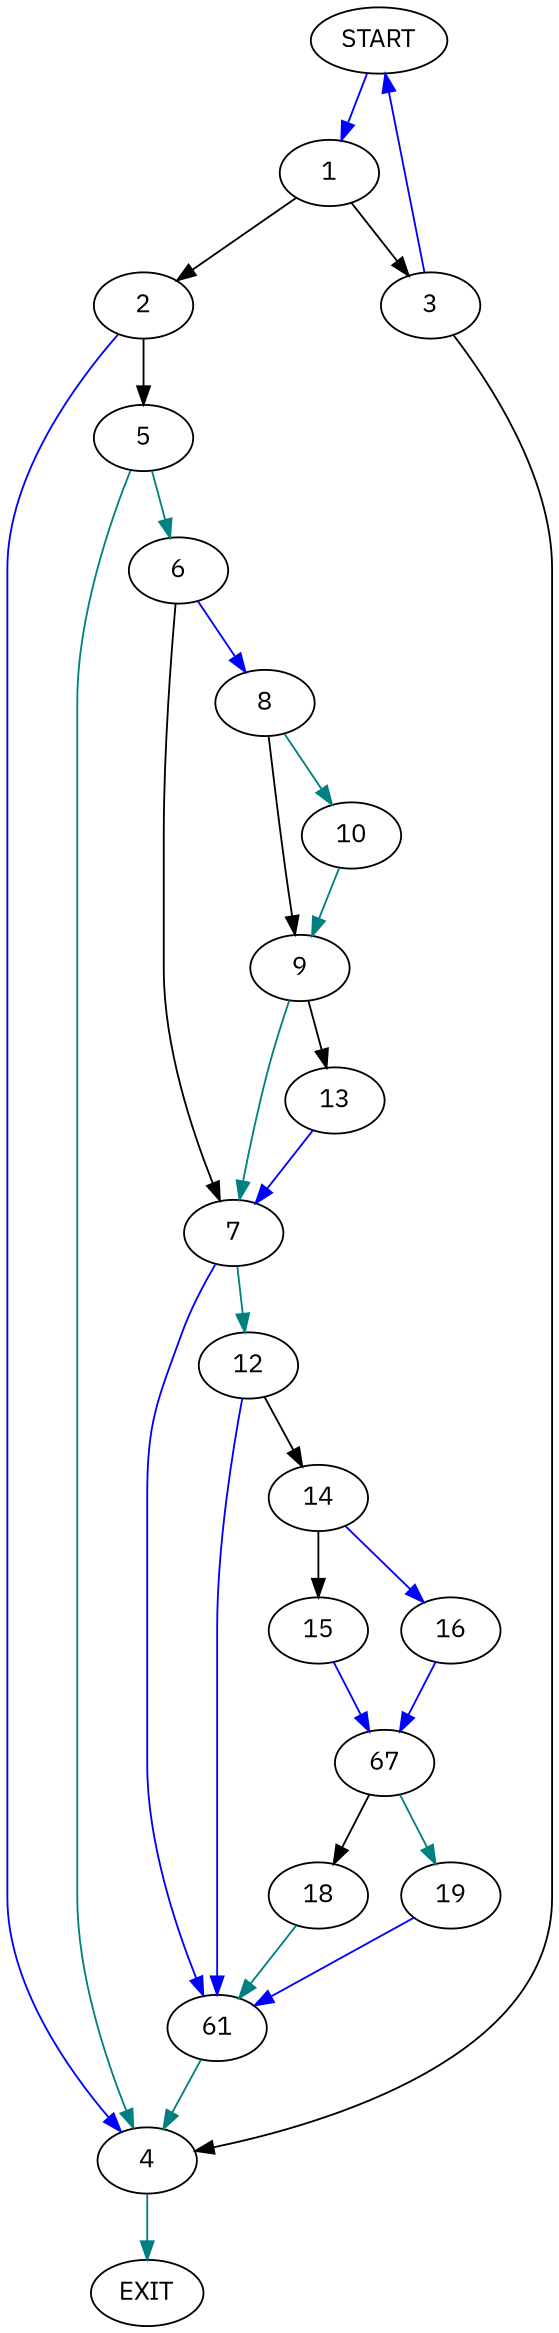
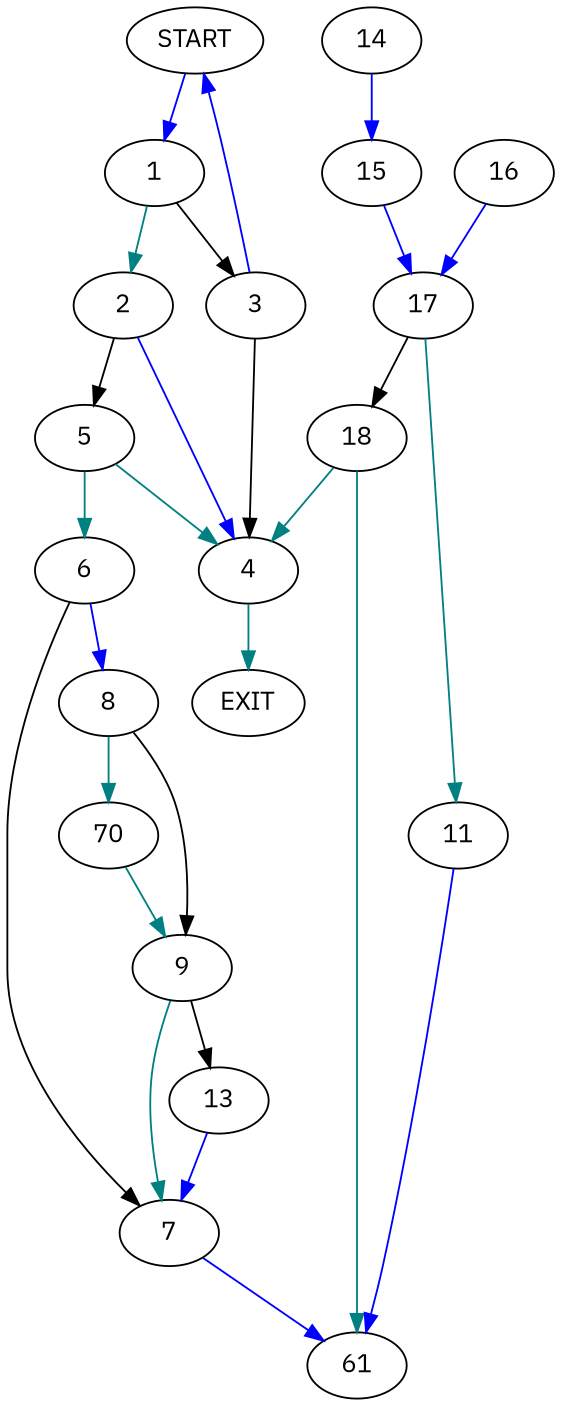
edge "1" -> "2": color black -> teal
node "10": label "10" -> "70"
node "12": removed
edge "14" -> "15": color black -> blue
edge "14" -> "16": removed
node "67": label "67" -> "17"
node "19": label "19" -> "11"
edge "61" -> "4": now "18" -> "4"
